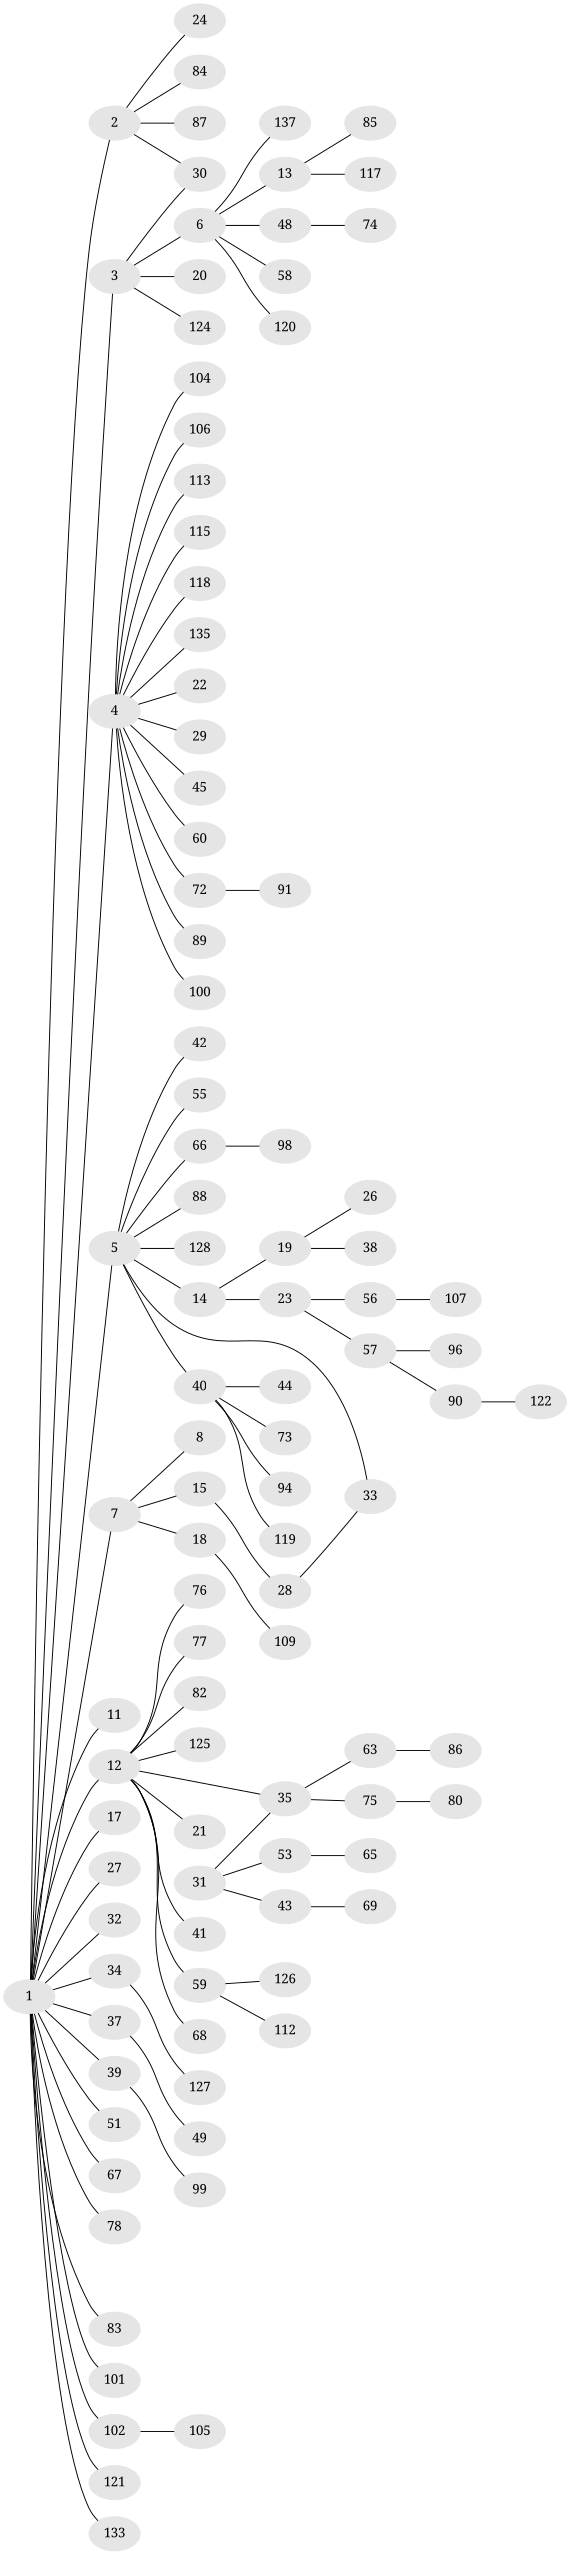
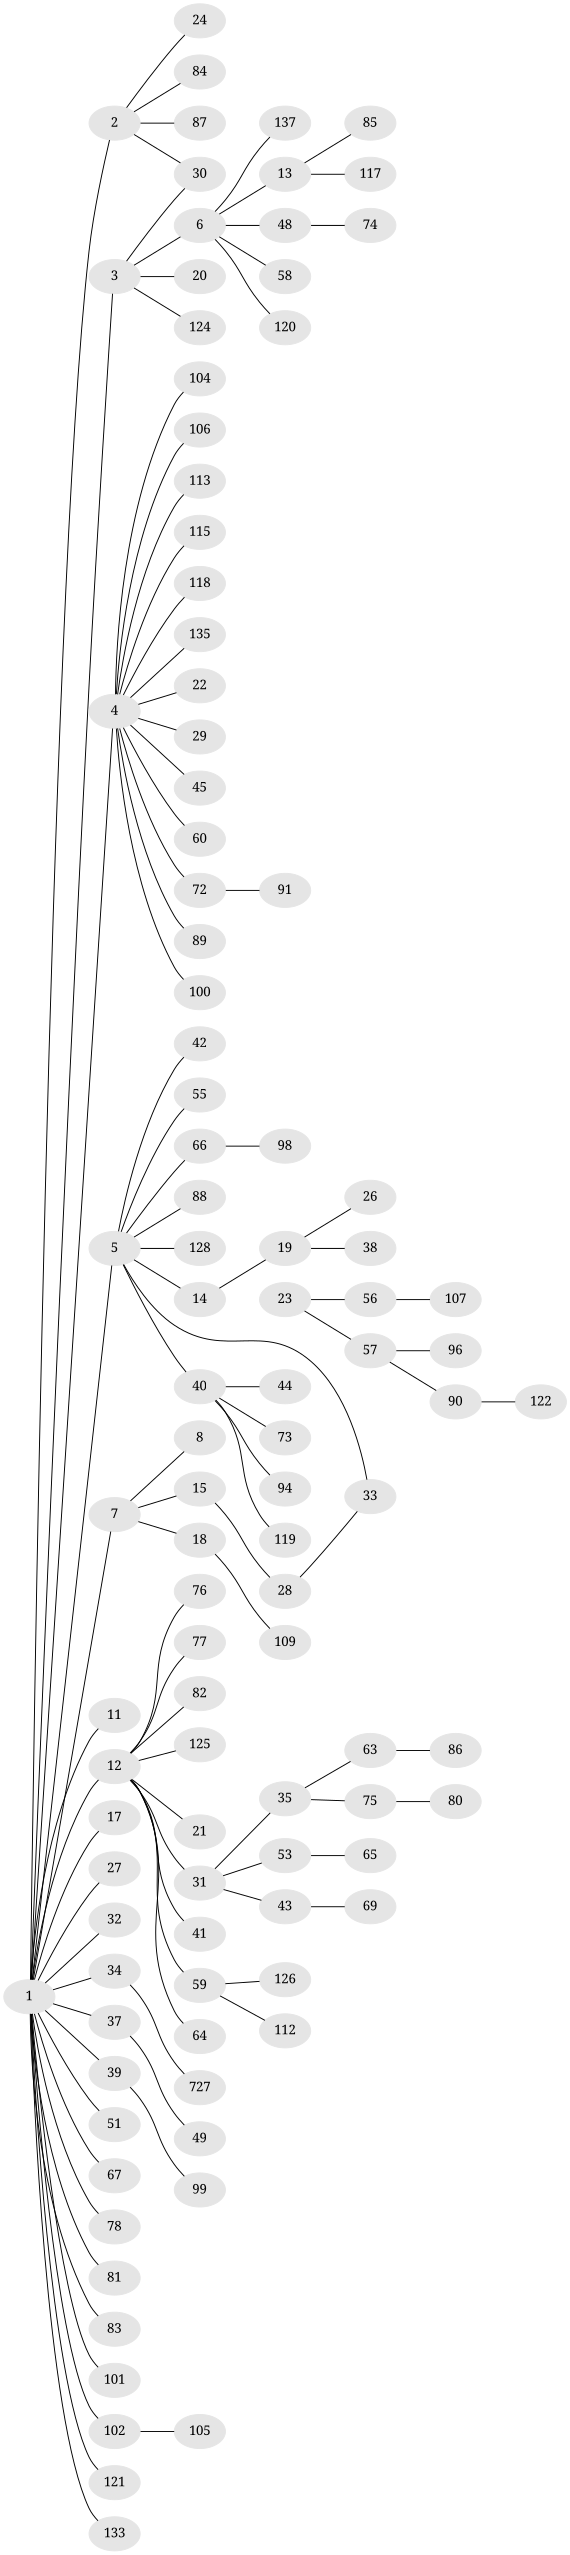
edge "14" -- "23": removed
edge "12" -- "35": now "12" -- "31"
node "68": label "68" -> "64"
node "127": label "127" -> "727"
node "81": added
